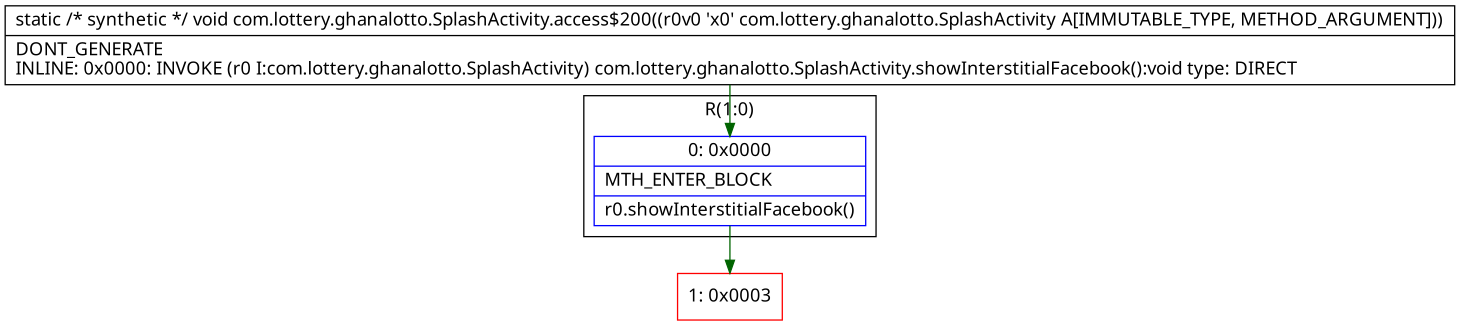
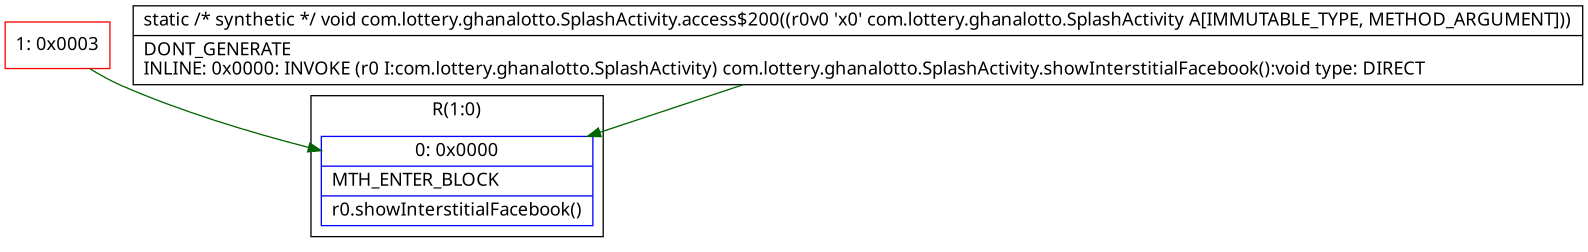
edge "0: 0x0000" -> "1: 0x0003": reversed
